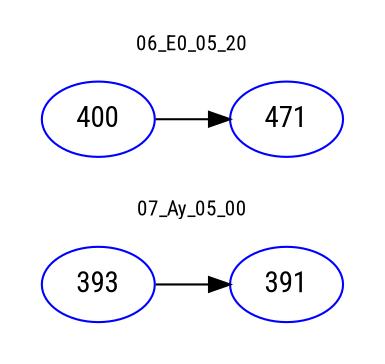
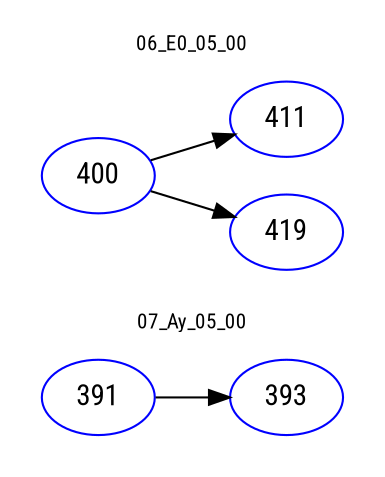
cluster "06_E0_05_20": label "06_E0_05_20" -> "06_E0_05_00"
node "471": label "471" -> "411"
node "419": added
edge "393" -> "391": reversed
